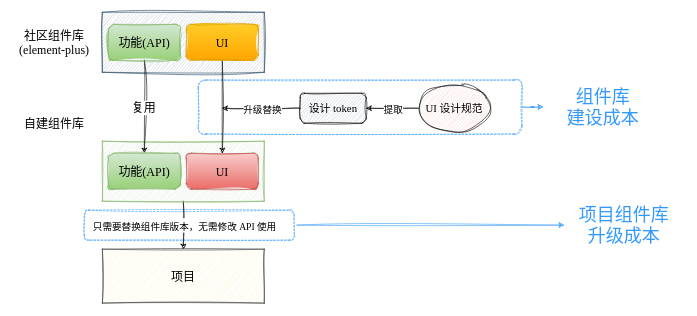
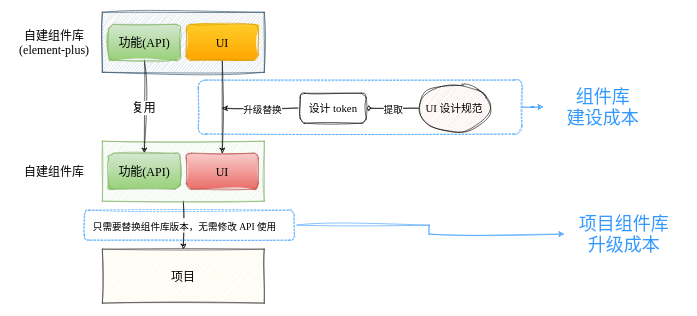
node "社区组件库 (element-plus)": label "社区组件库 (element-plus)" -> "自建组件库 (element-plus)"
node "设计 token": fillcolor #bac8d3 -> #ffffff
edge "UI 设计规范" -> "设计 token": arrowhead classic -> diamond
node "自建组件库": moved (54, 123) -> (54, 171)
node "项目组件库 升级成本": moved (624, 225) -> (624, 234)
